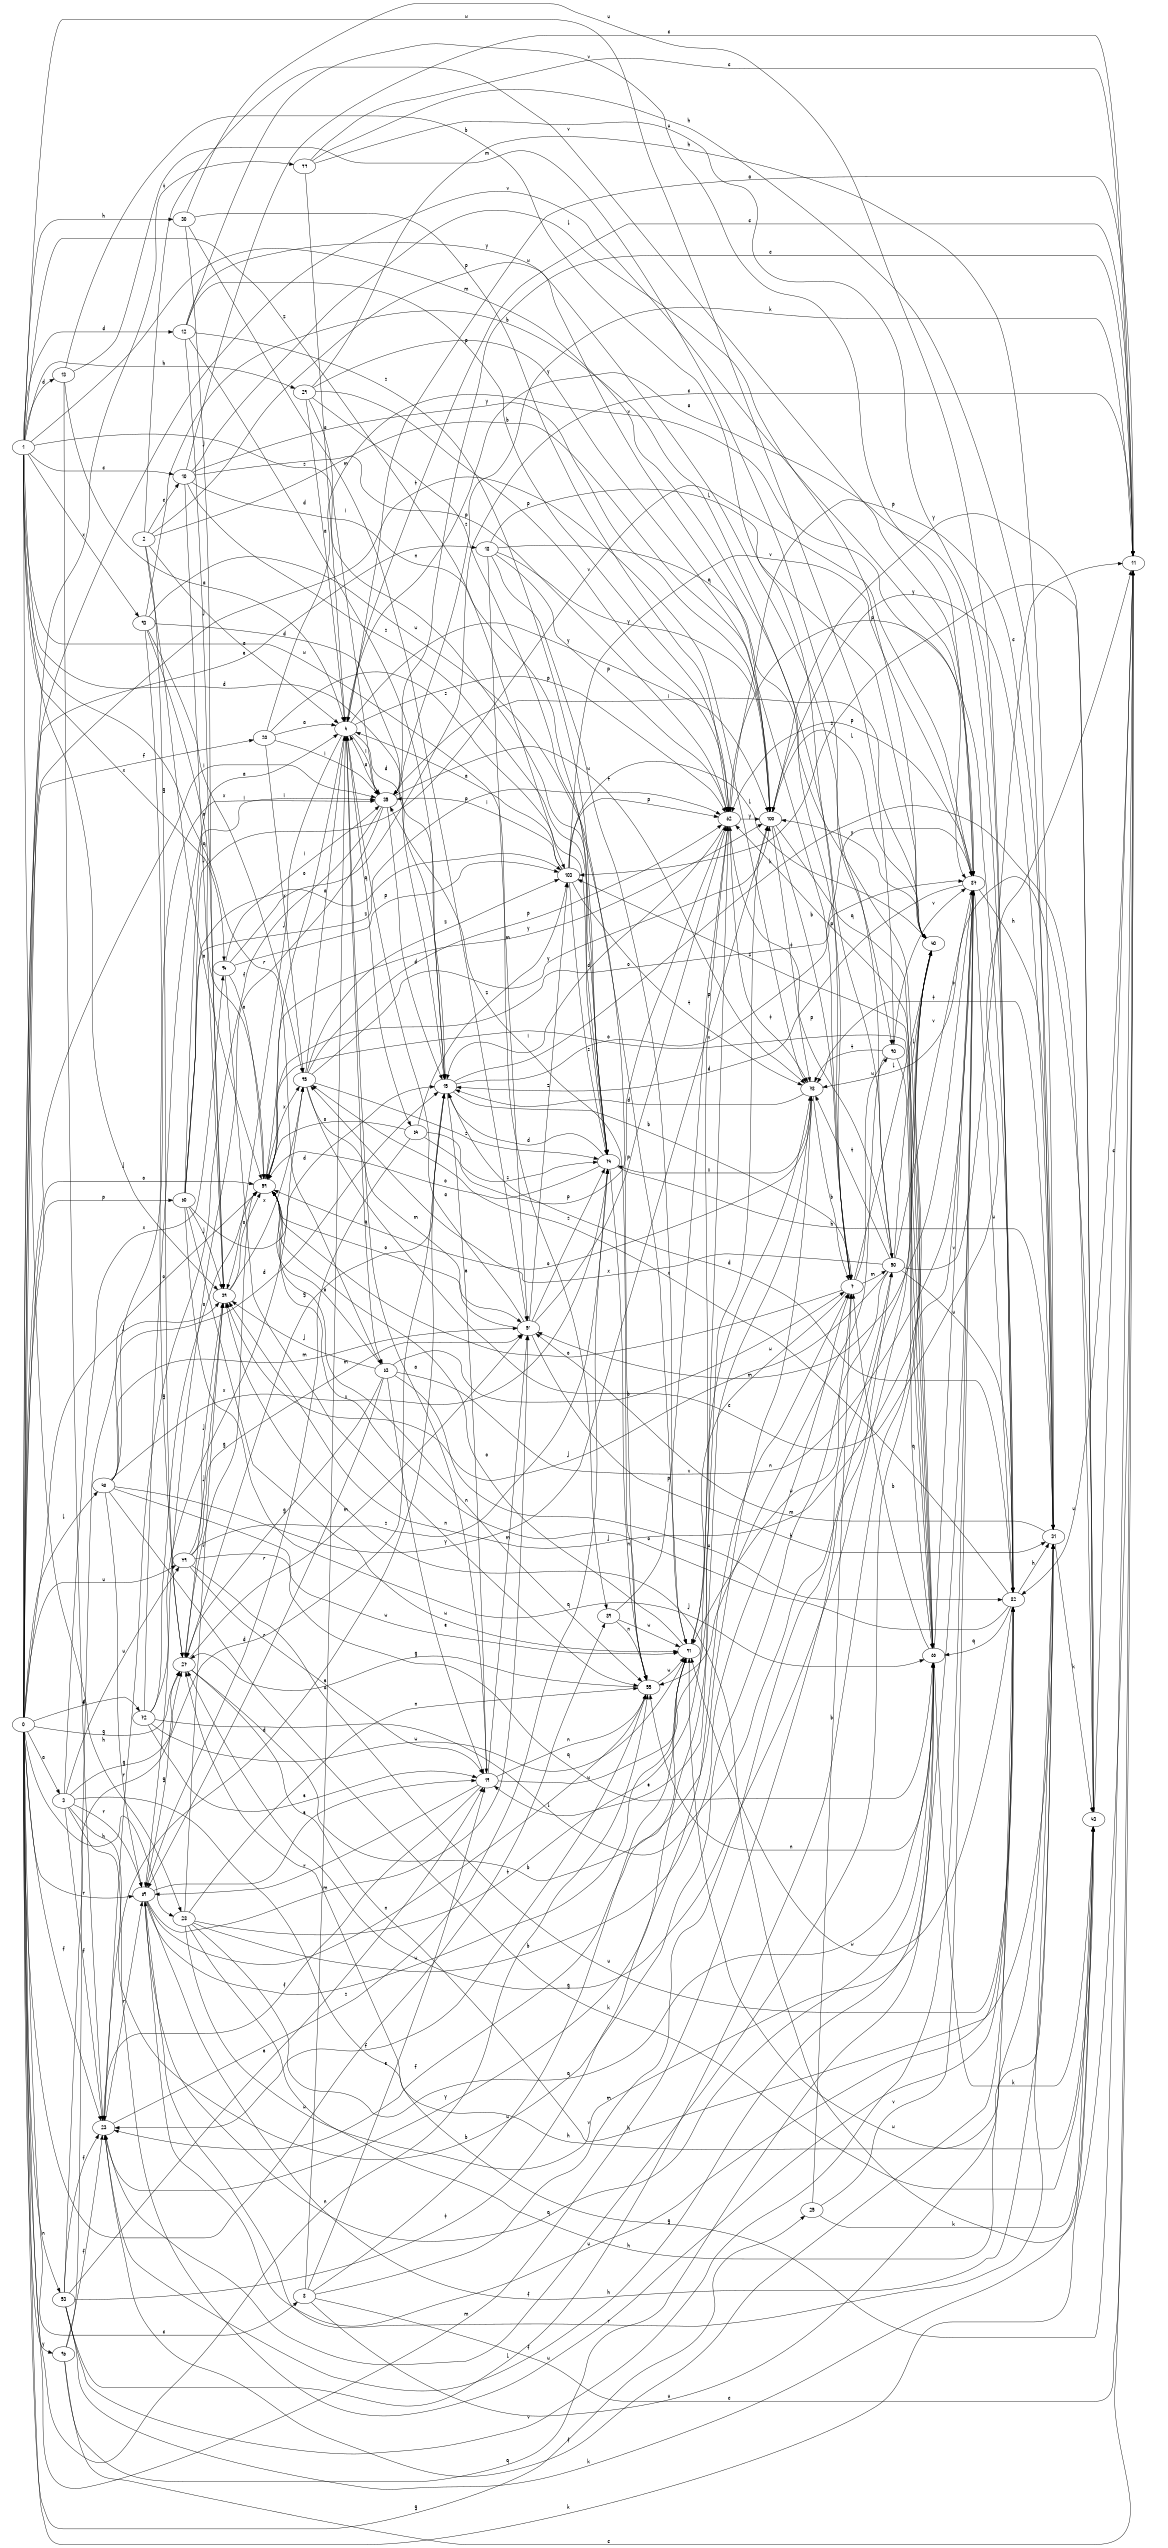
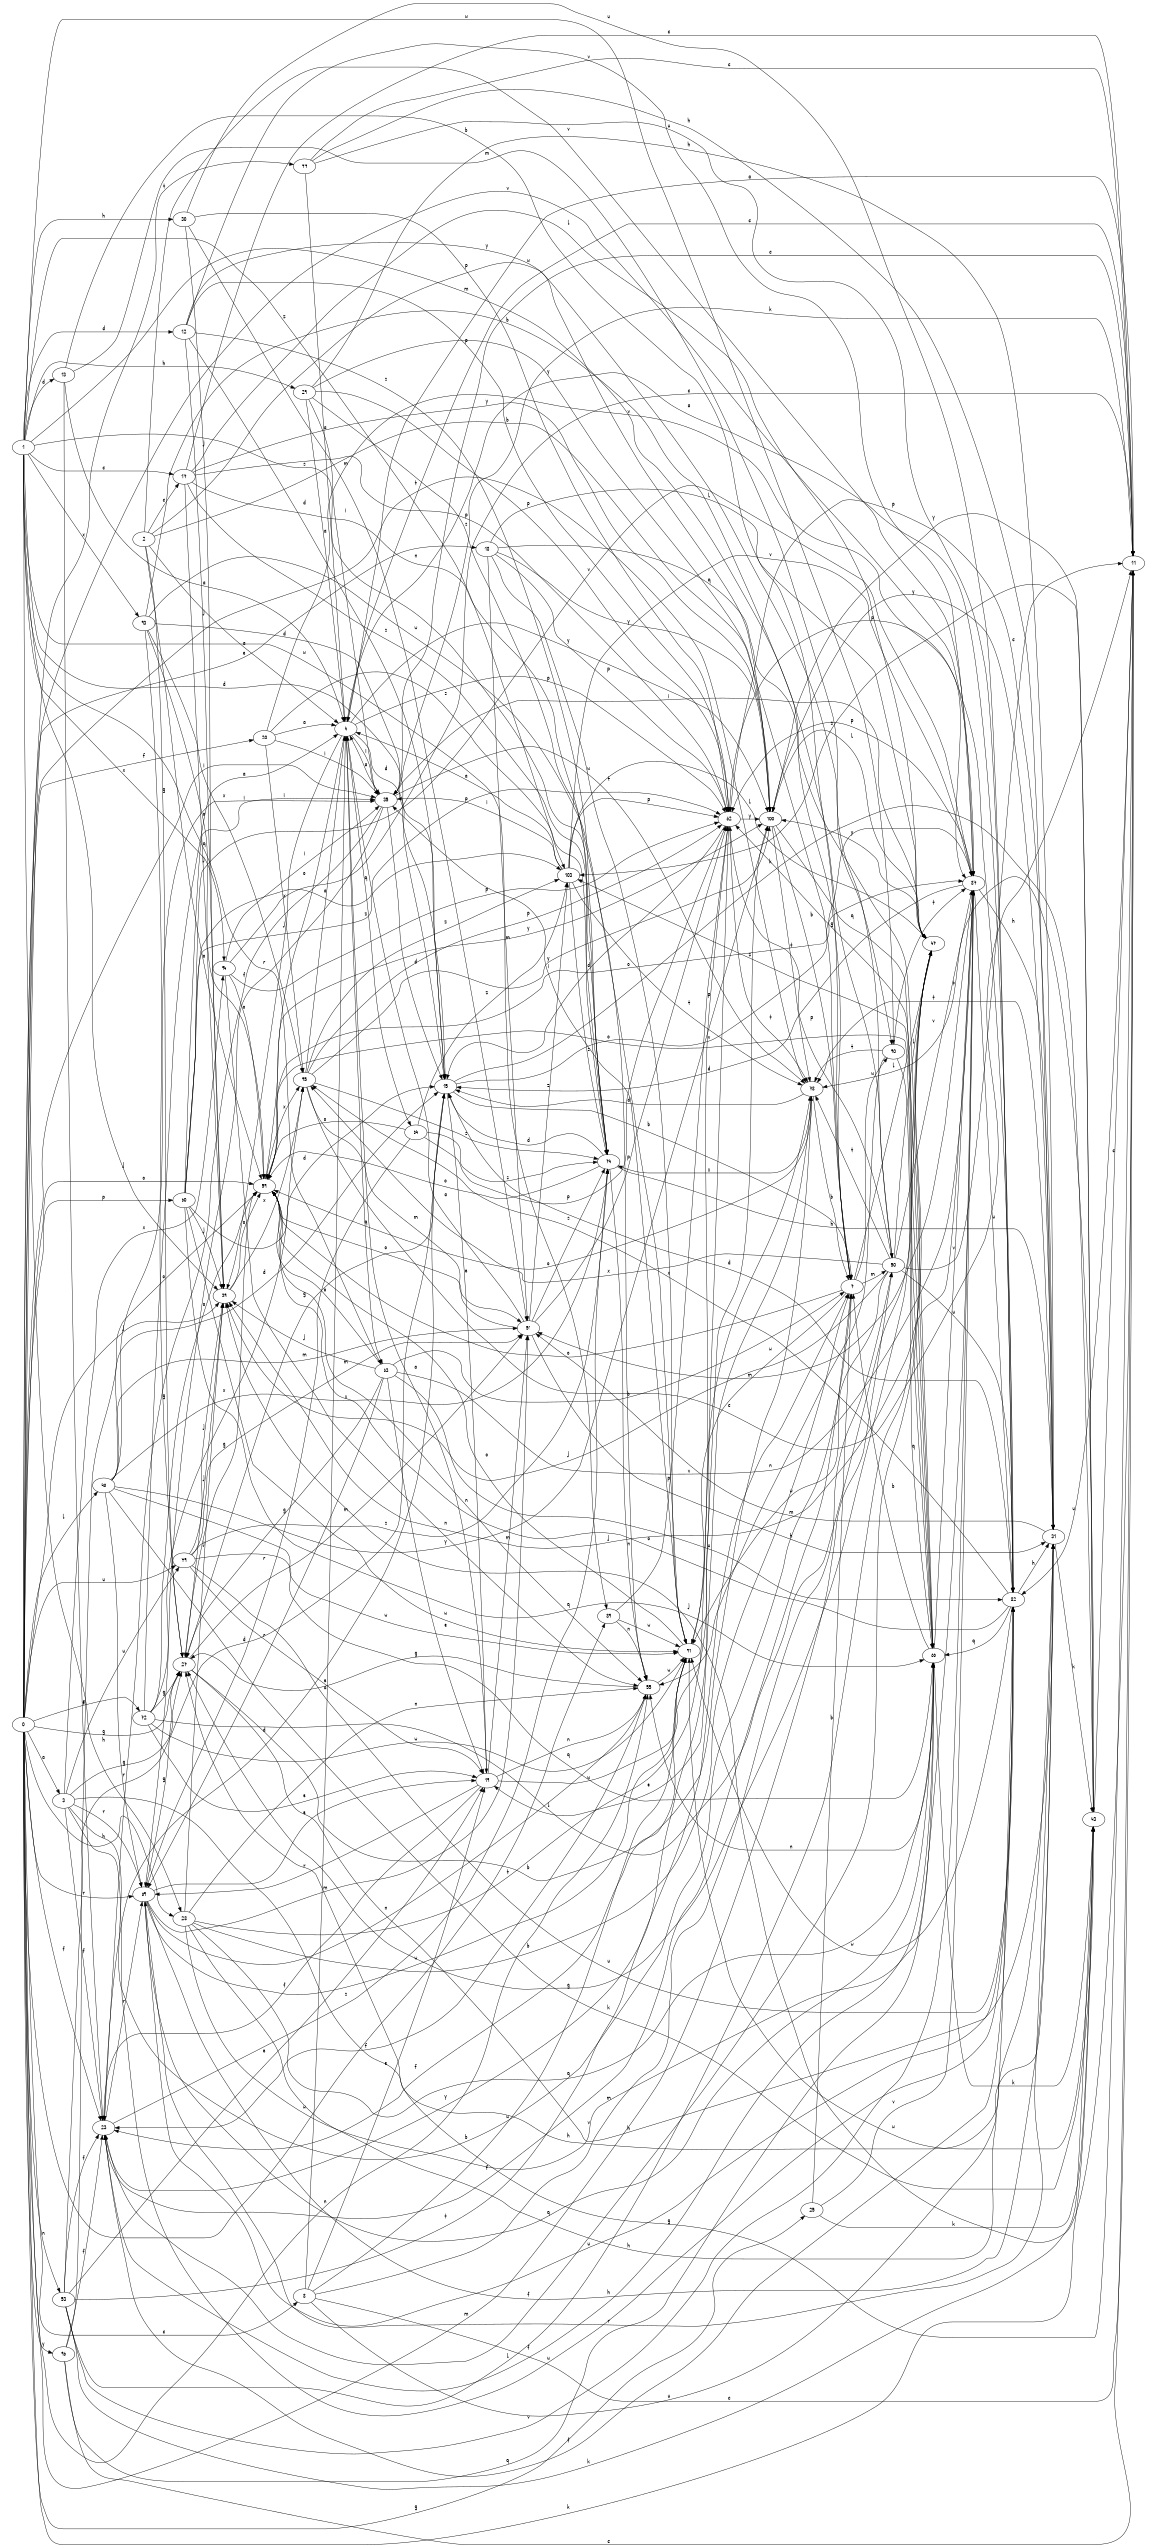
node "10": label "10" -> "17"
edge "94" -> "103": now "94" -> "62"
edge "90" -> "87": label "v" -> "t"
edge "66" -> "62": label "p" -> "g"
node "40": label "40" -> "47"
edge "55" -> "35": now "91" -> "35"
edge "72" -> "27": added, label "g"
edge "0" -> "72": label "d" -> "s"
edge "7" -> "23": added, label "f"
